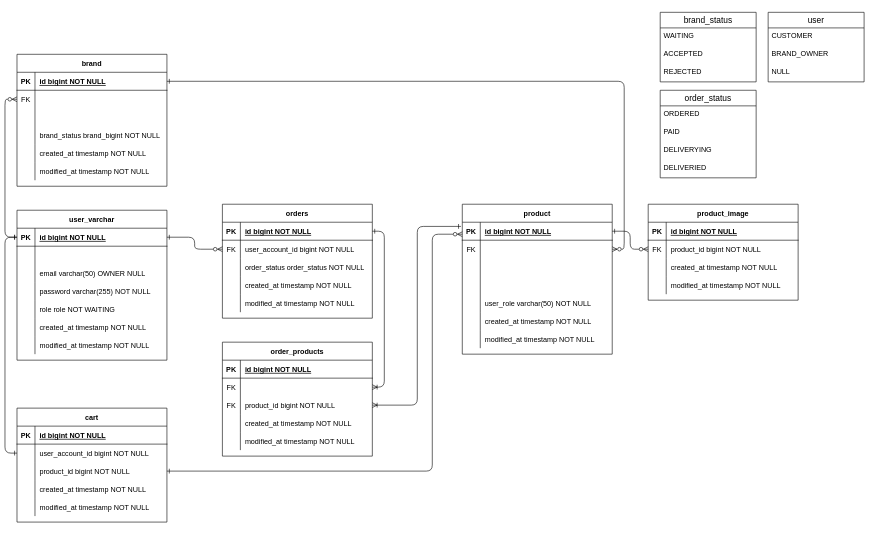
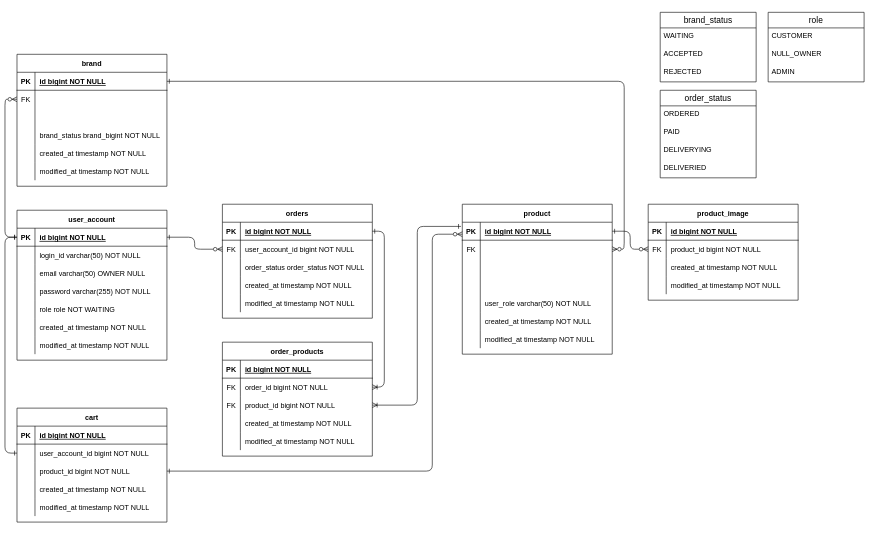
node "user": label "user" -> "role"
node "BRAND_OWNER": label "BRAND_OWNER" -> "NULL_OWNER"
node "NULL": label "NULL" -> "ADMIN"
node "user_varchar": label "user_varchar" -> "user_account"
node "login_id varchar(50) NOT NULL": added
node "order_id bigint NOT NULL": added
